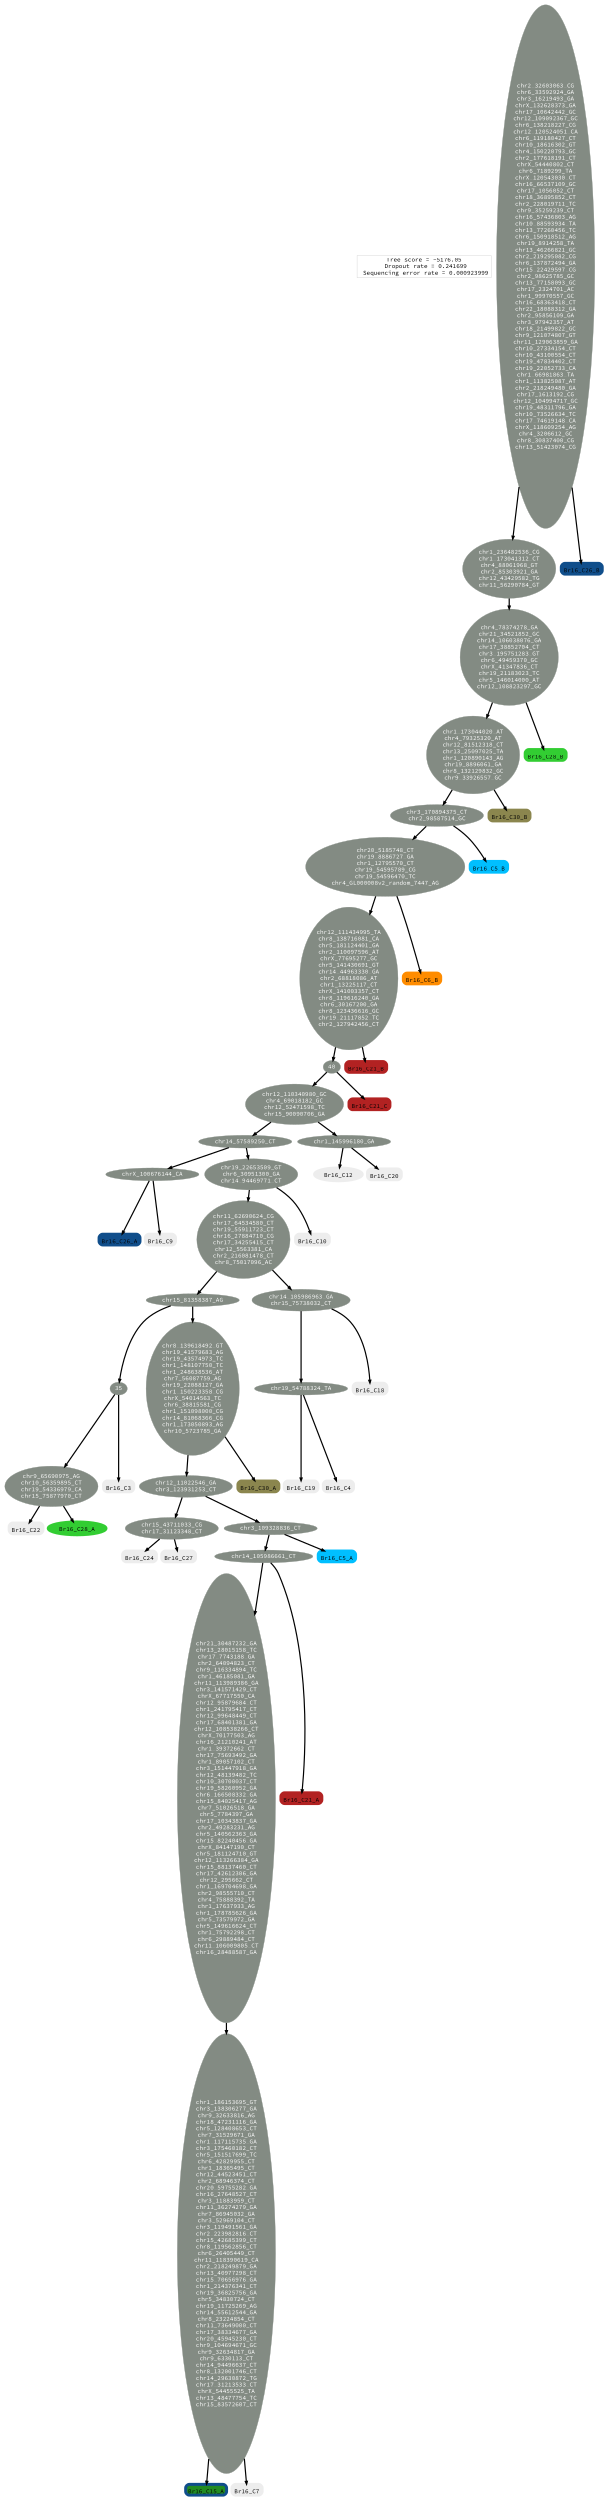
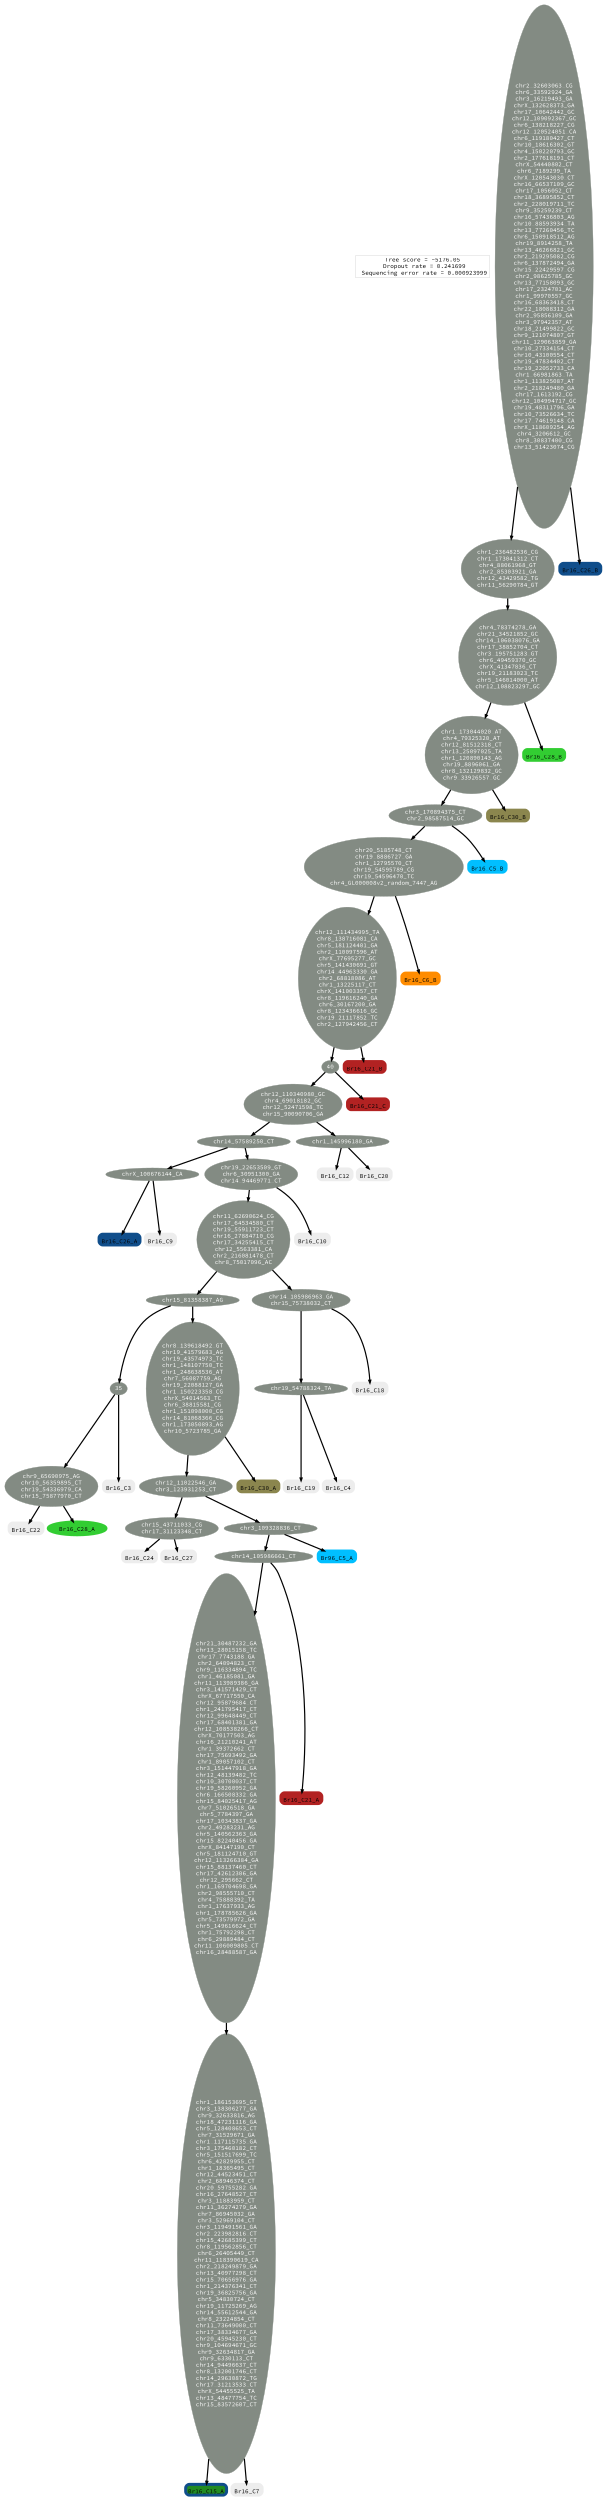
node "Br16_C12": shape ellipse -> box
node "Br16_C5_A": label "Br16_C5_A" -> "Br96_C5_A"
